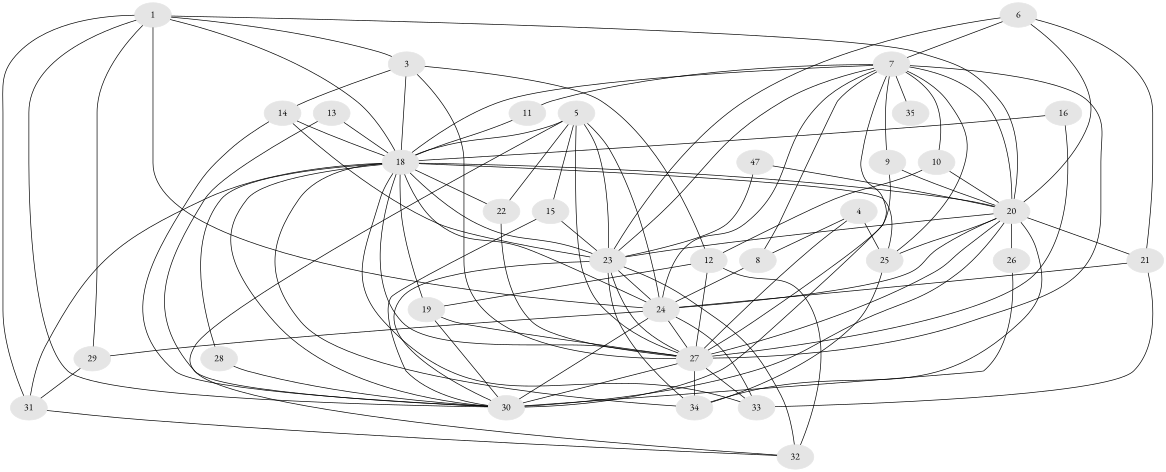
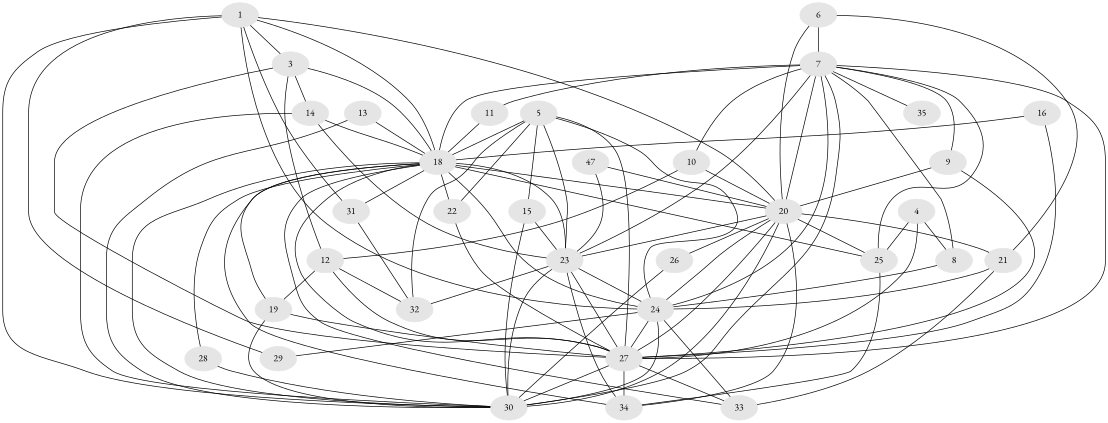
edge "6" -- "23": removed
edge "29" -- "31": removed
